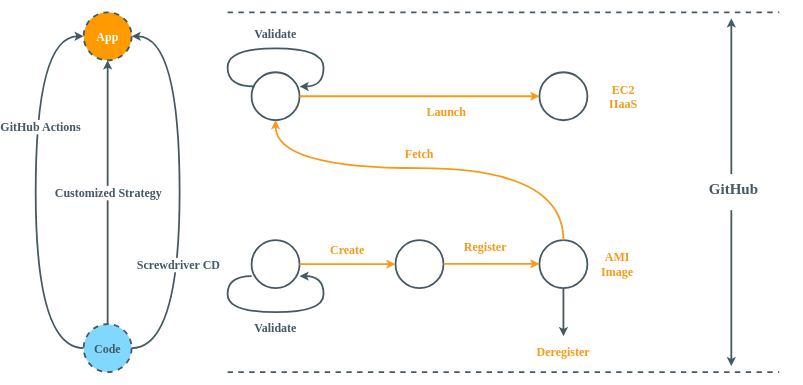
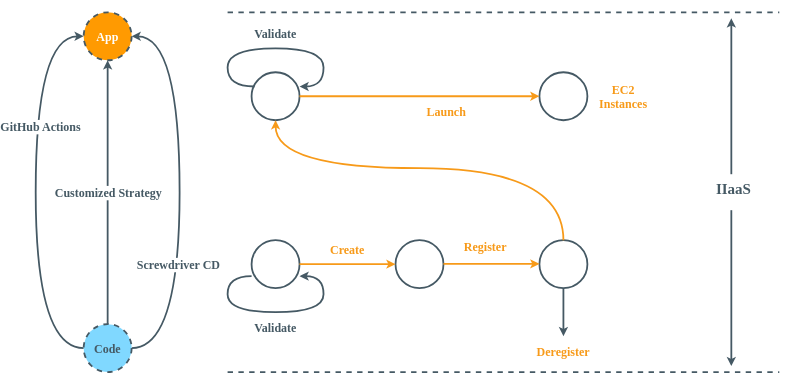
node "EC2 IIaaS": label "EC2 IIaaS" -> "EC2 Instances"
node "Fetch": removed
node "GitHub": label "GitHub" -> "IIaaS"
node "AMI Image": removed
